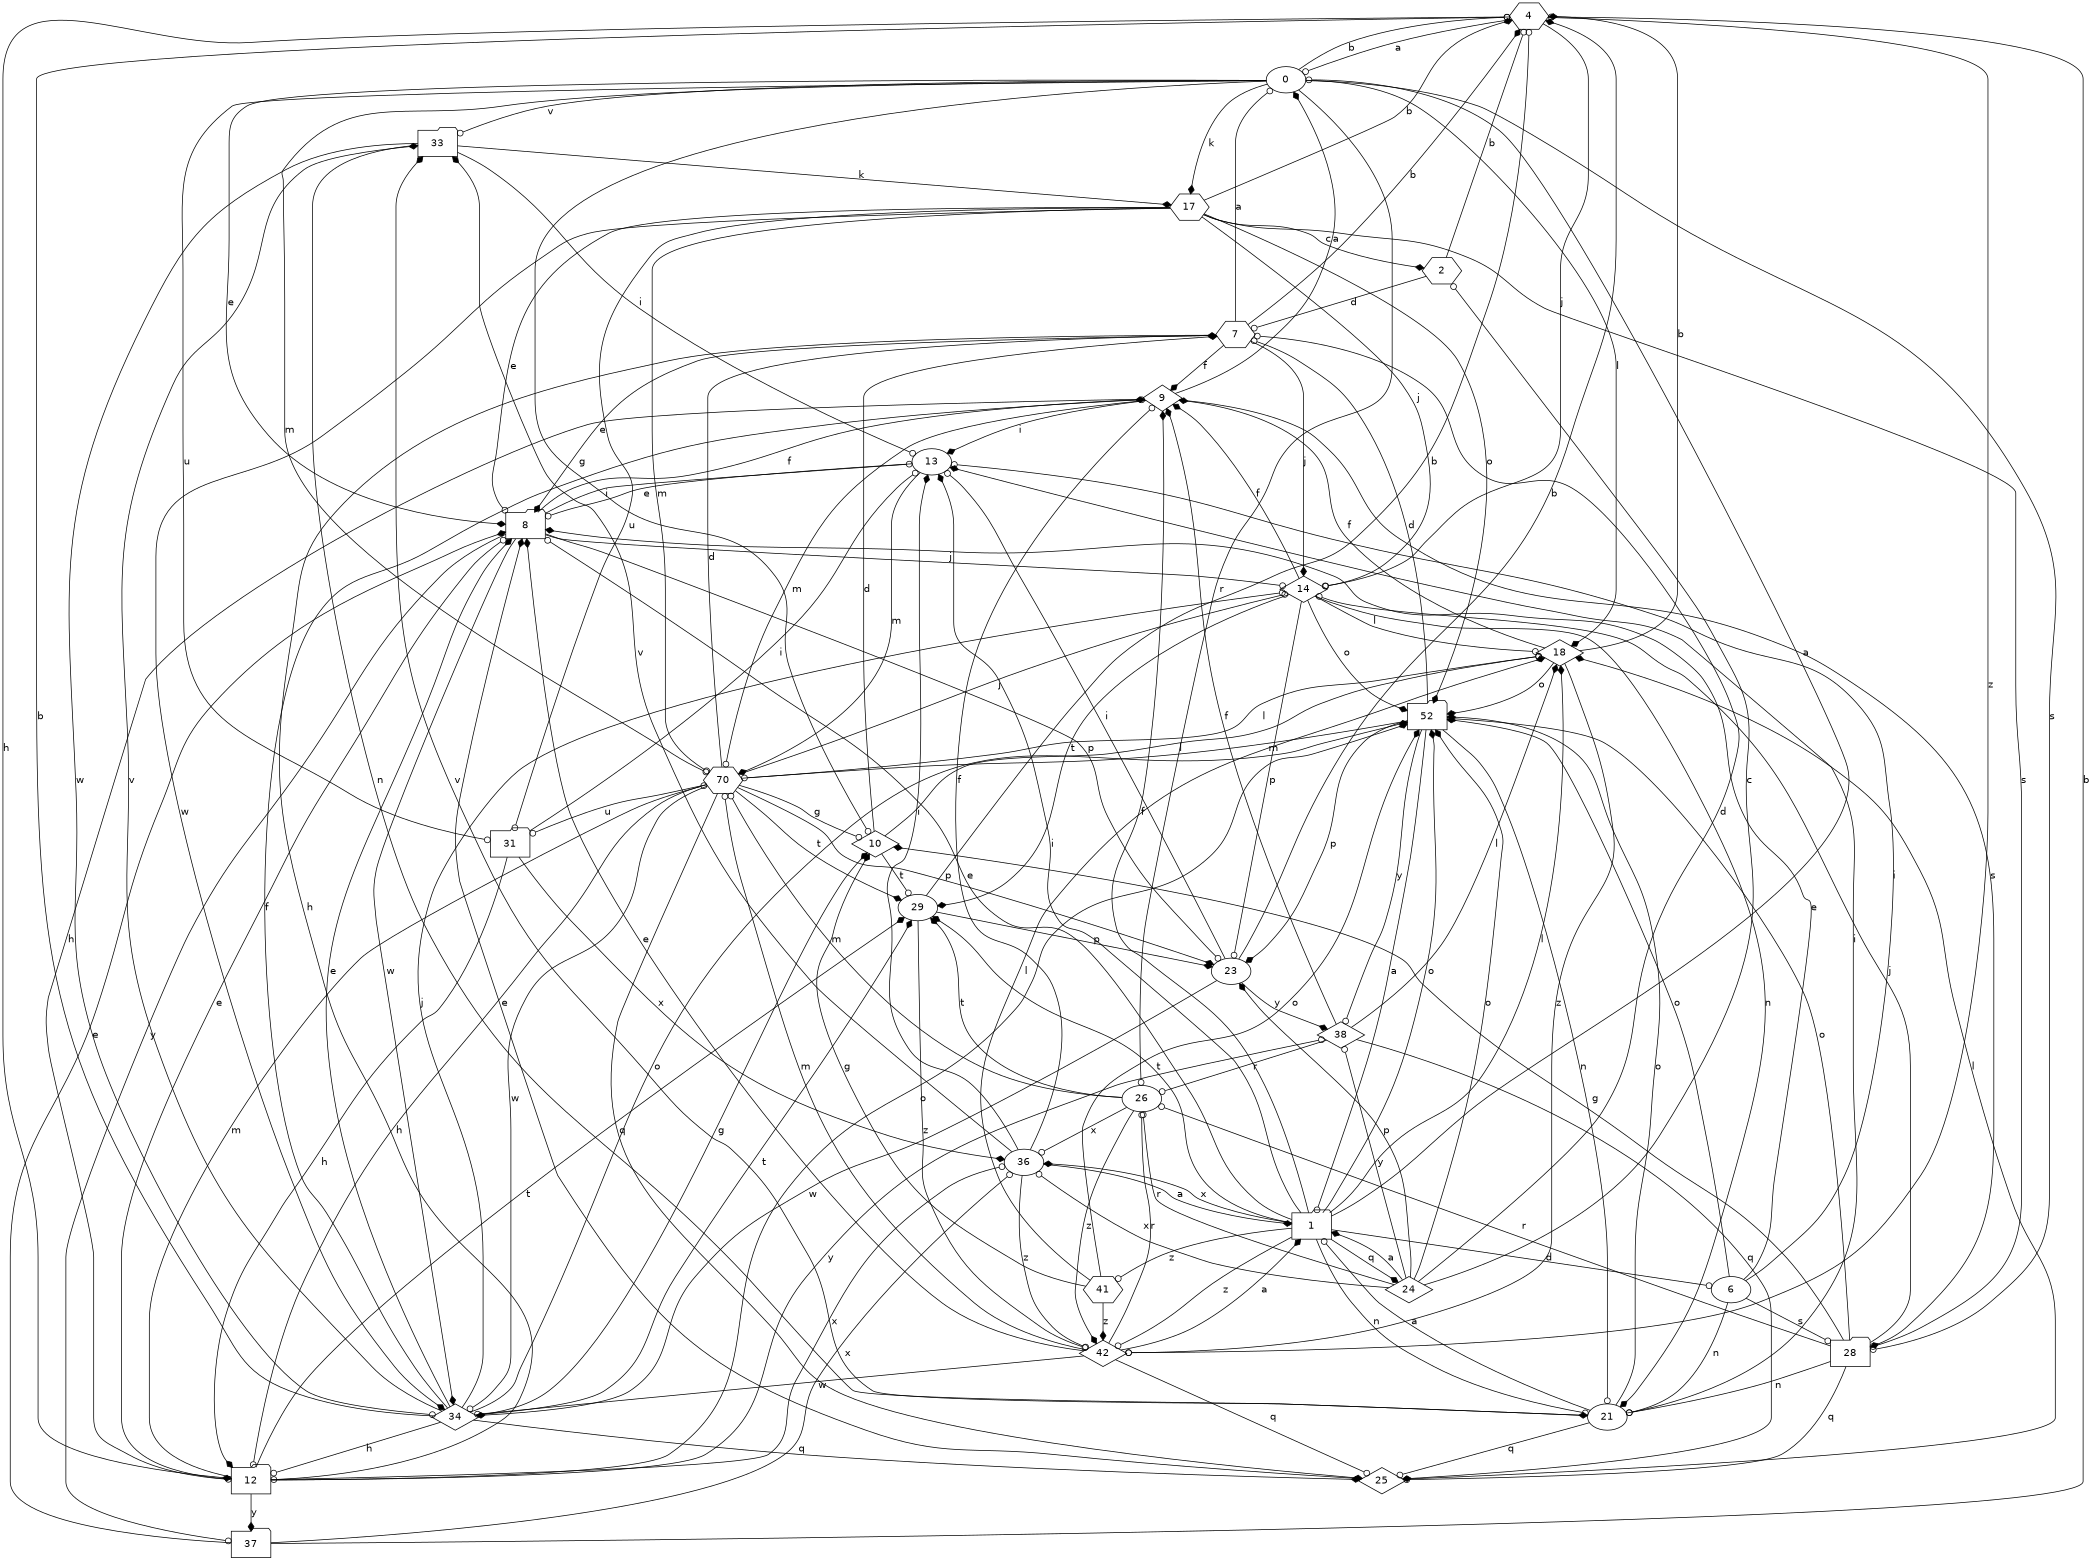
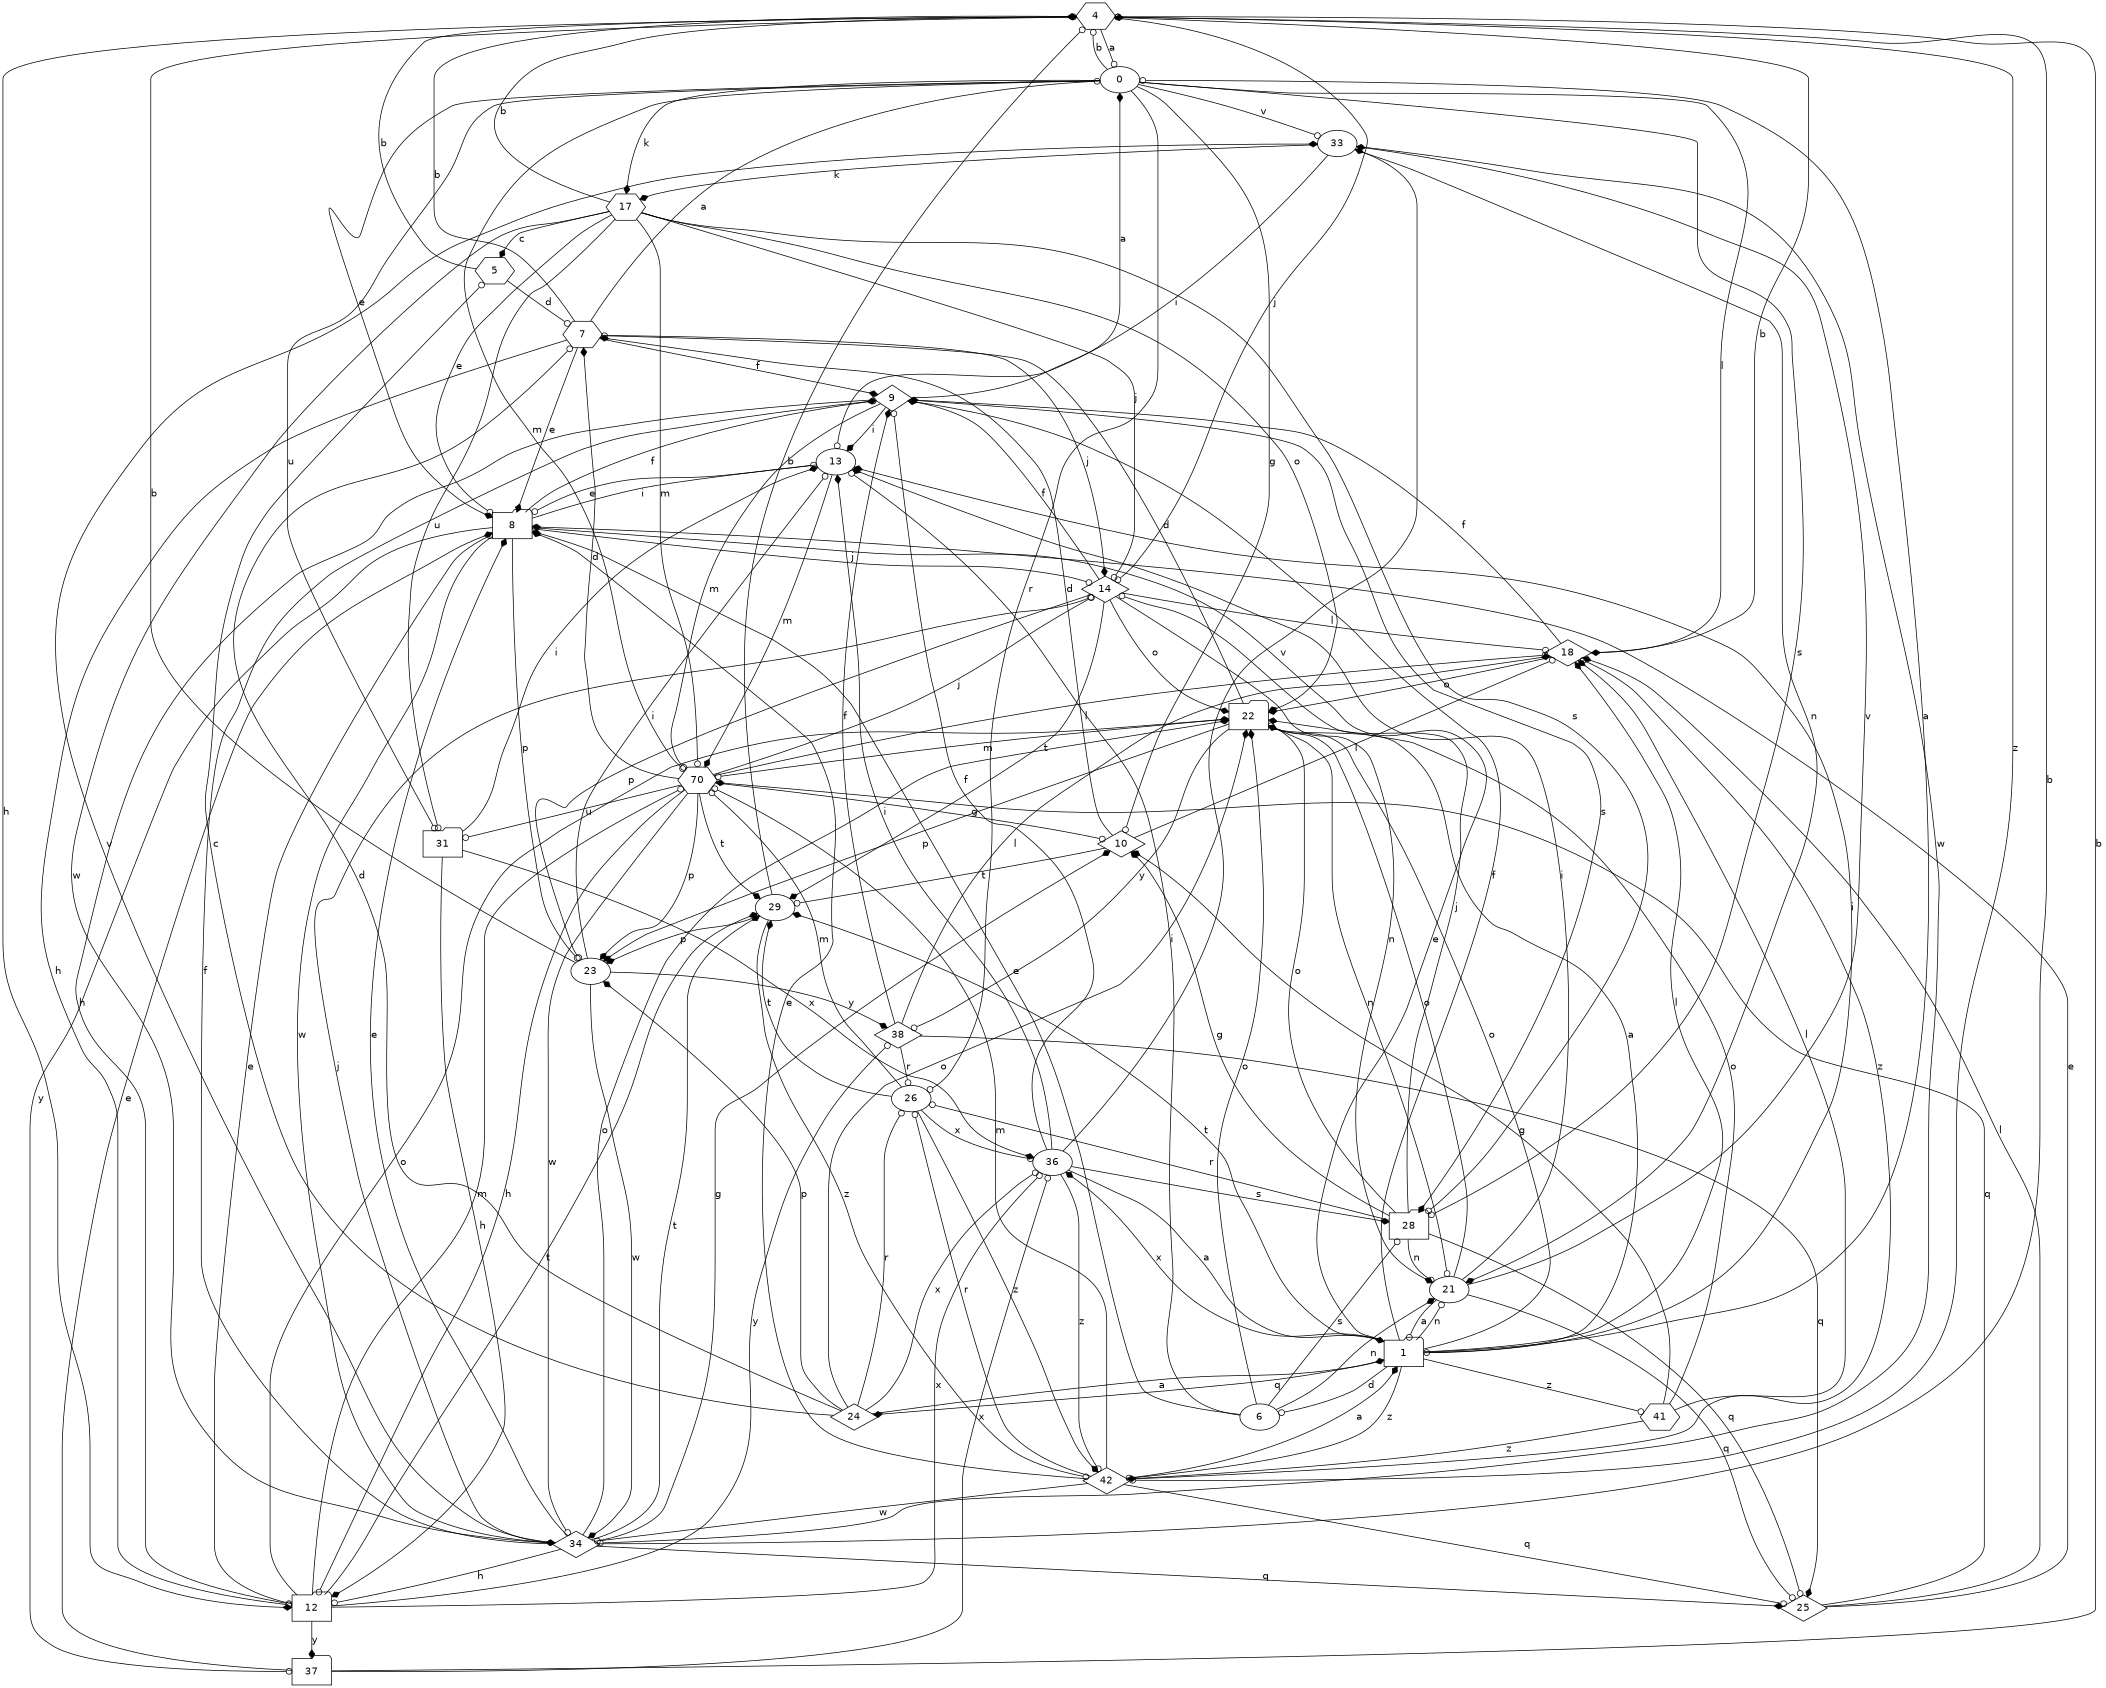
node "33": shape folder -> ellipse
node "2": label "2" -> "5"
edge "31" -> "13": arrowhead odot -> diamond
node "52": label "52" -> "22"
edge "18" -> "42": reversed
edge "24" -> "38": removed, label "y"
edge "36" -> "28": added, label "s"
edge "70" -> "25": reversed
edge "6" -> "21": arrowhead odot -> diamond
